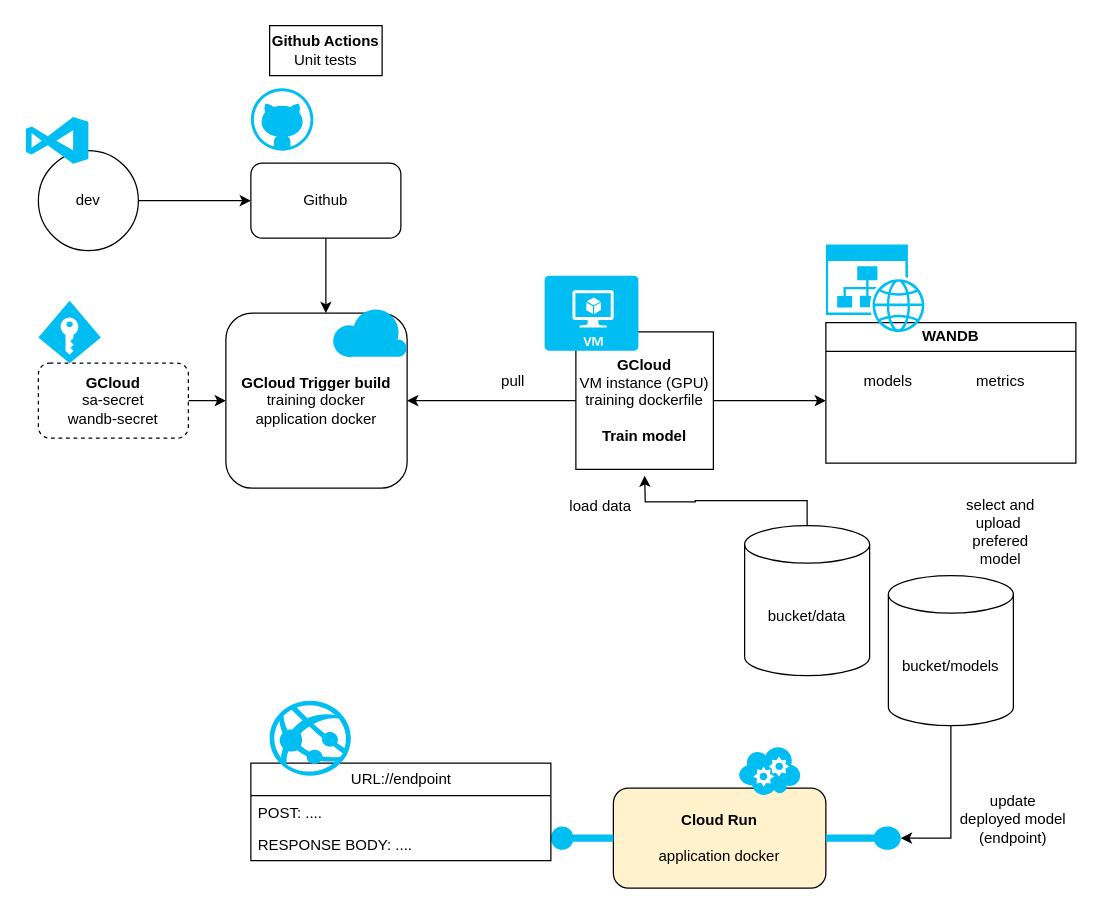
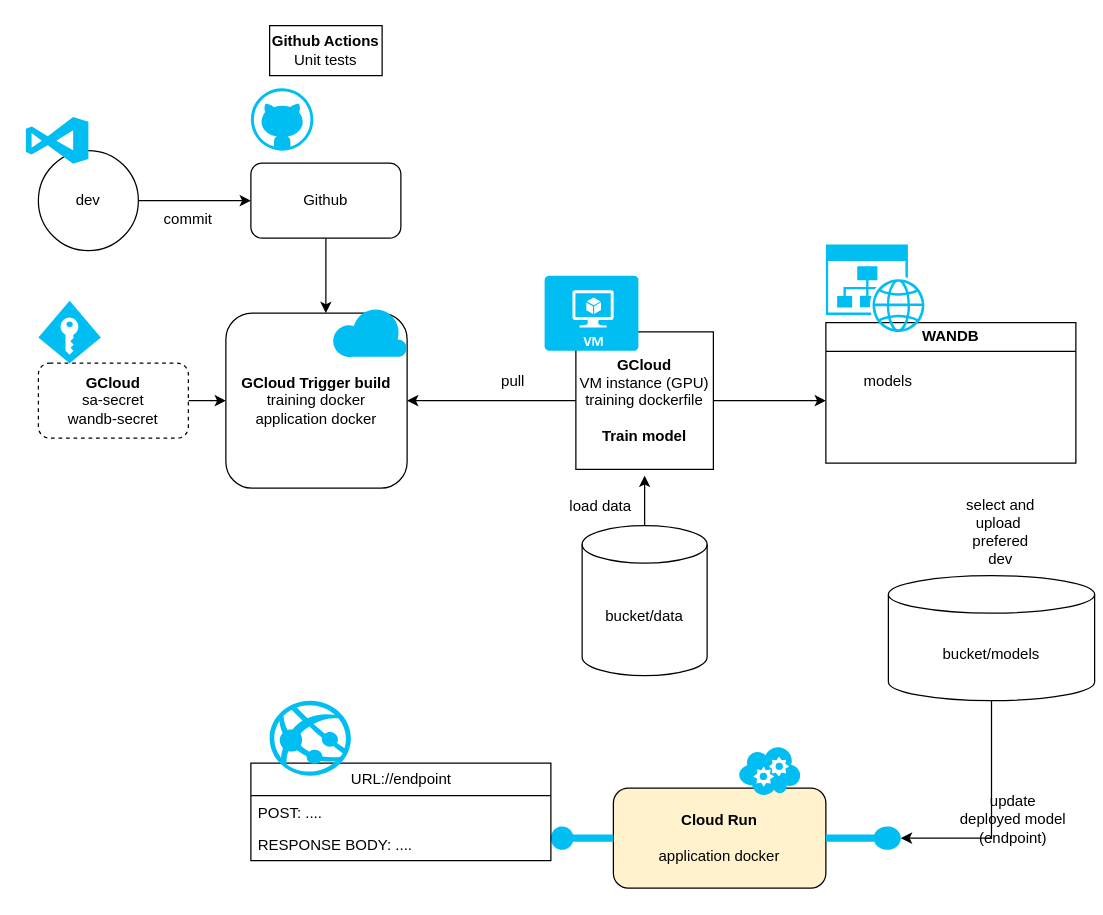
node "commit": added
node "metrics": removed
node "select and upload prefered model": label "select and upload prefered model" -> "select and upload prefered dev"
node "bucket/data": moved (807, 601) -> (644, 601)
node "bucket/models": size 125x150 -> 206x125
